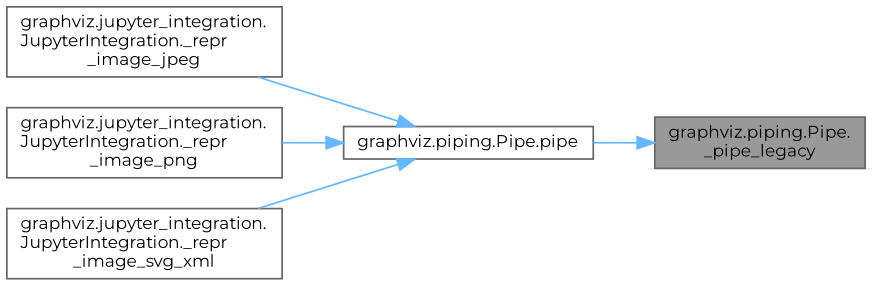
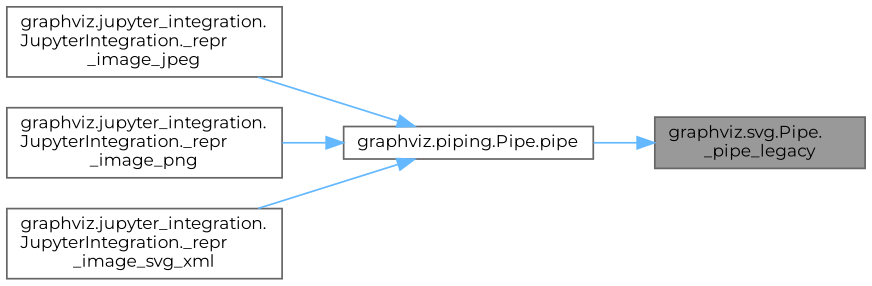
node "graphviz.piping.Pipe. _pipe_legacy": label "graphviz.piping.Pipe. _pipe_legacy" -> "graphviz.svg.Pipe. _pipe_legacy"
